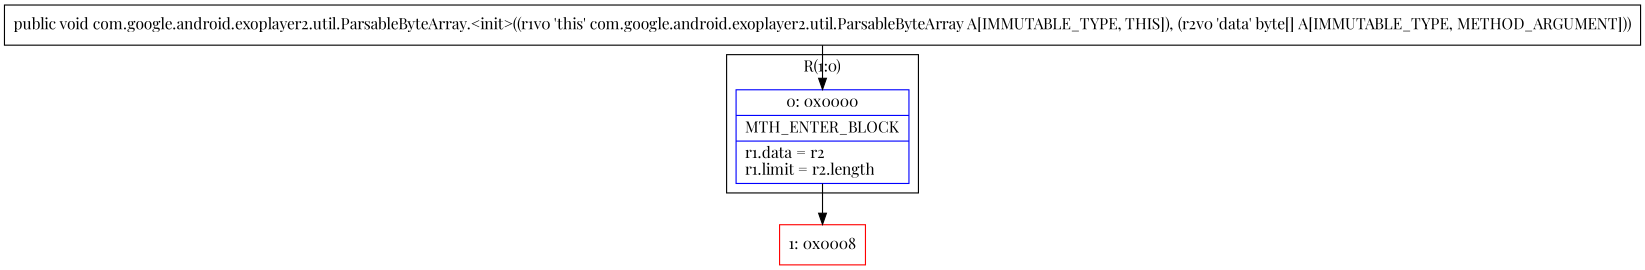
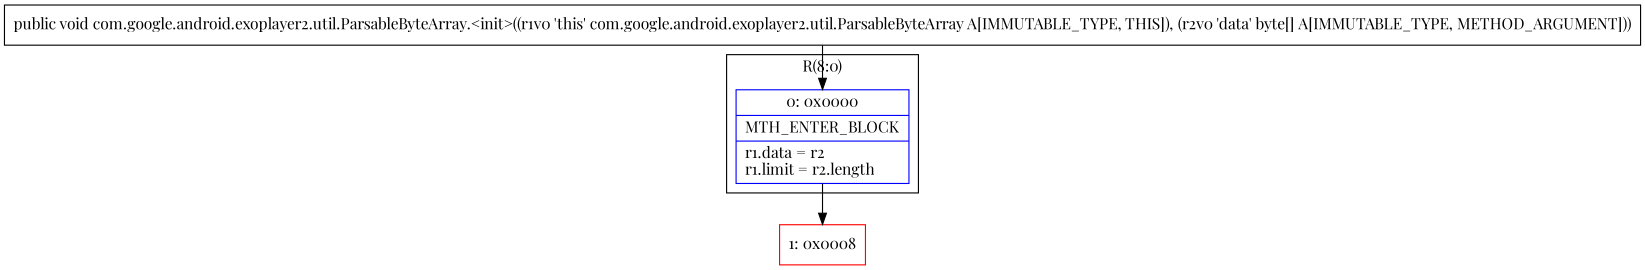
cluster "R(1:0)": label "R(1:0)" -> "R(8:0)"
